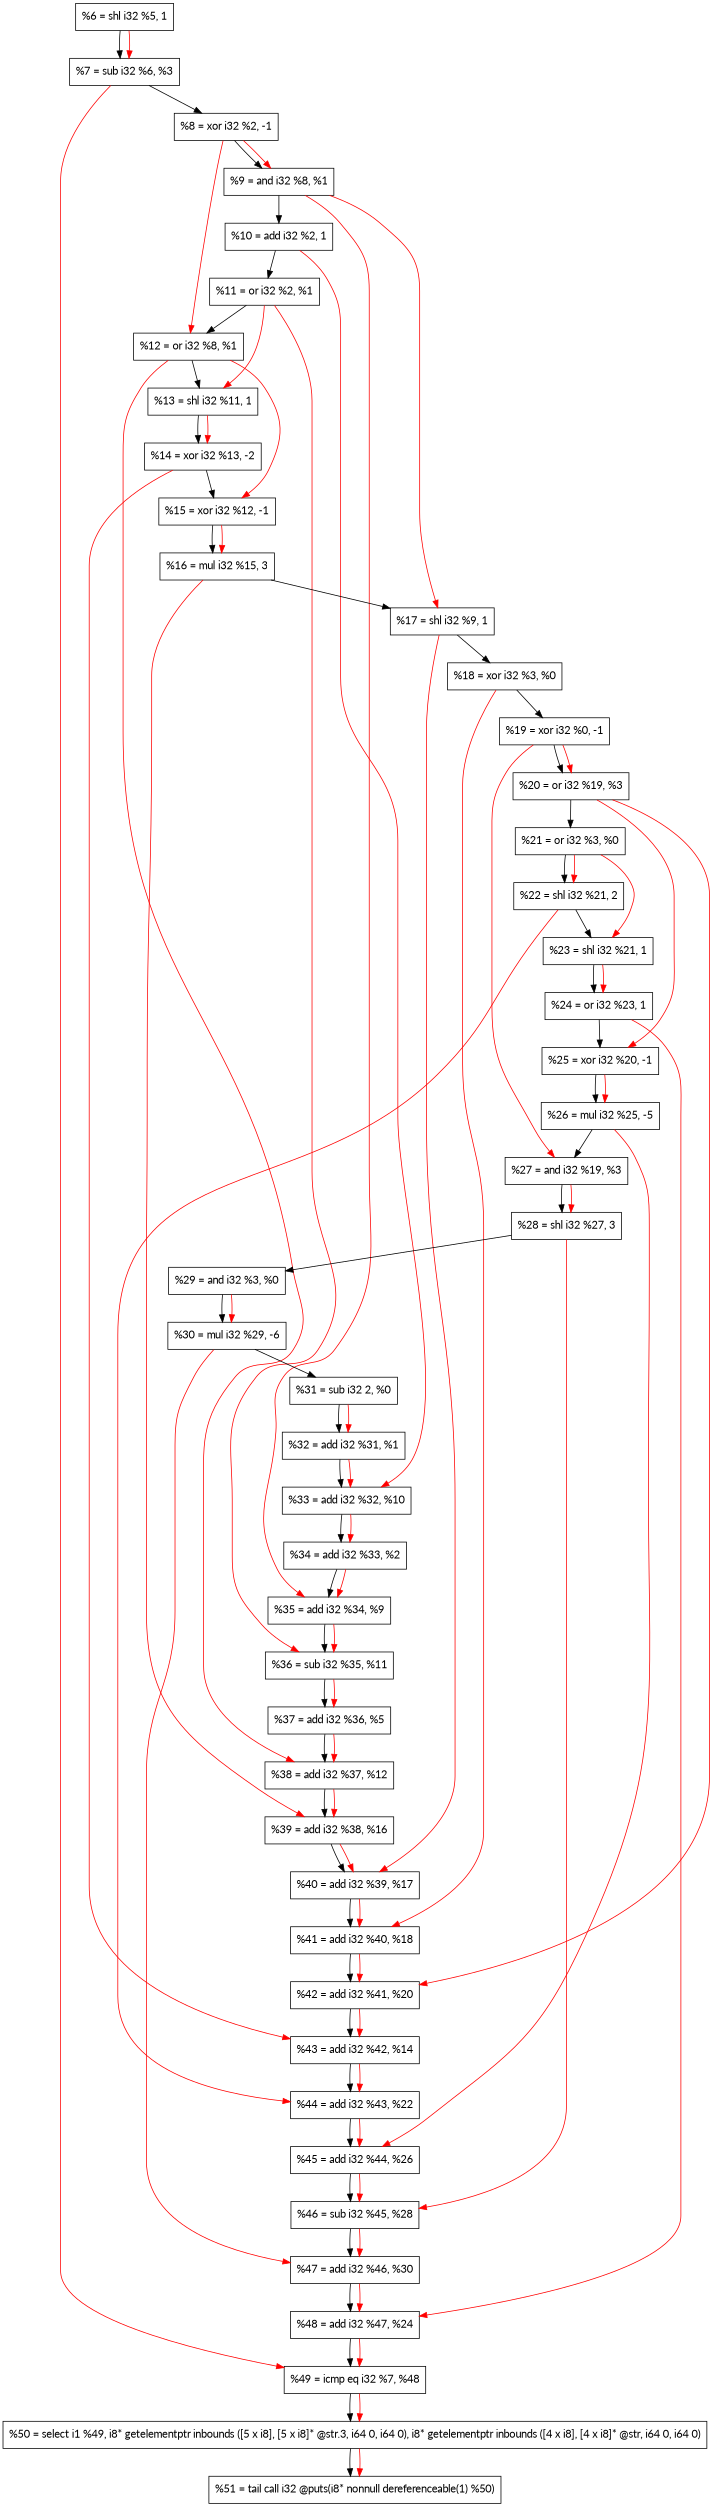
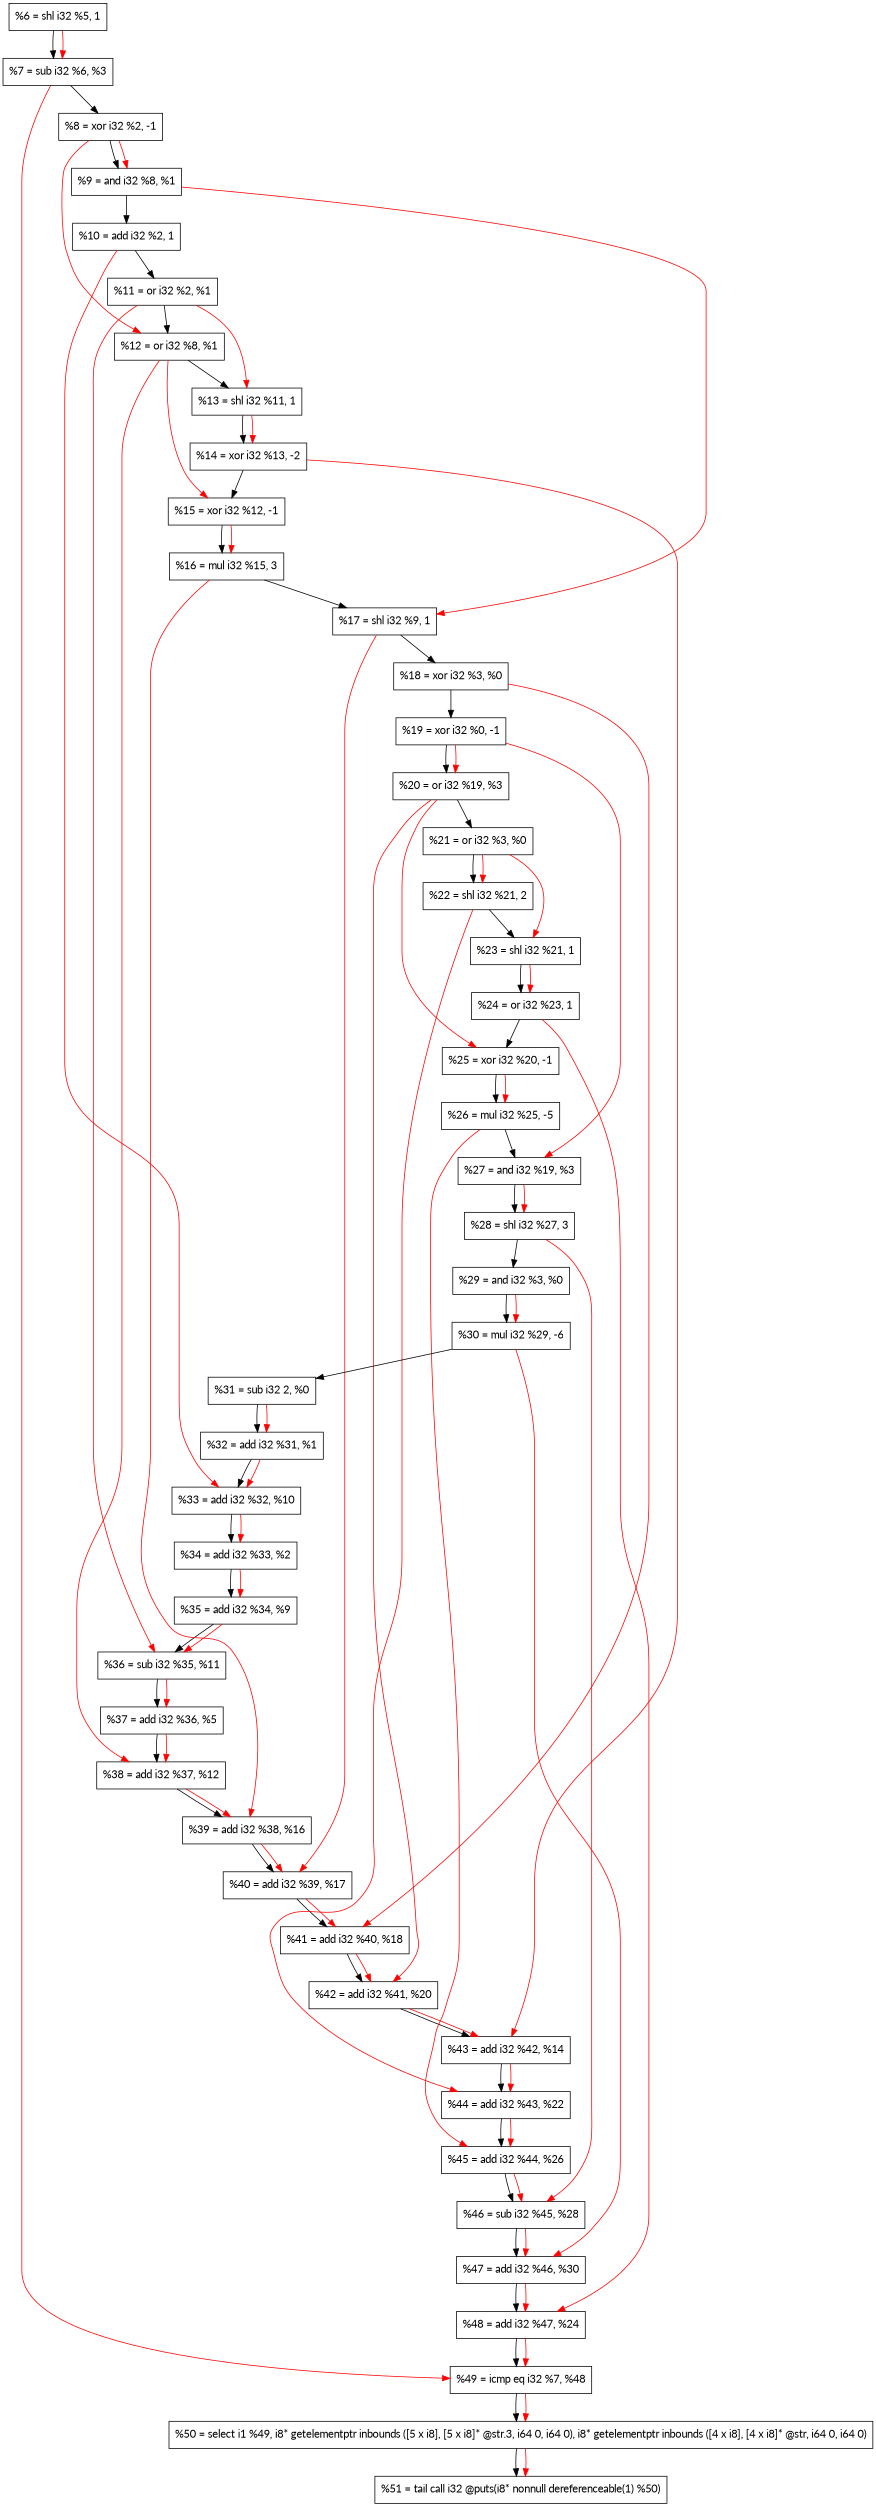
edge "%9 = and i32 %8, %1" -> "%35 = add i32 %34, %9": removed
